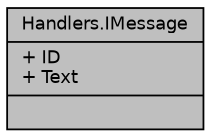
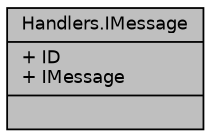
node "Handlers.IMessage": text "+ Text" -> "+ IMessage"
